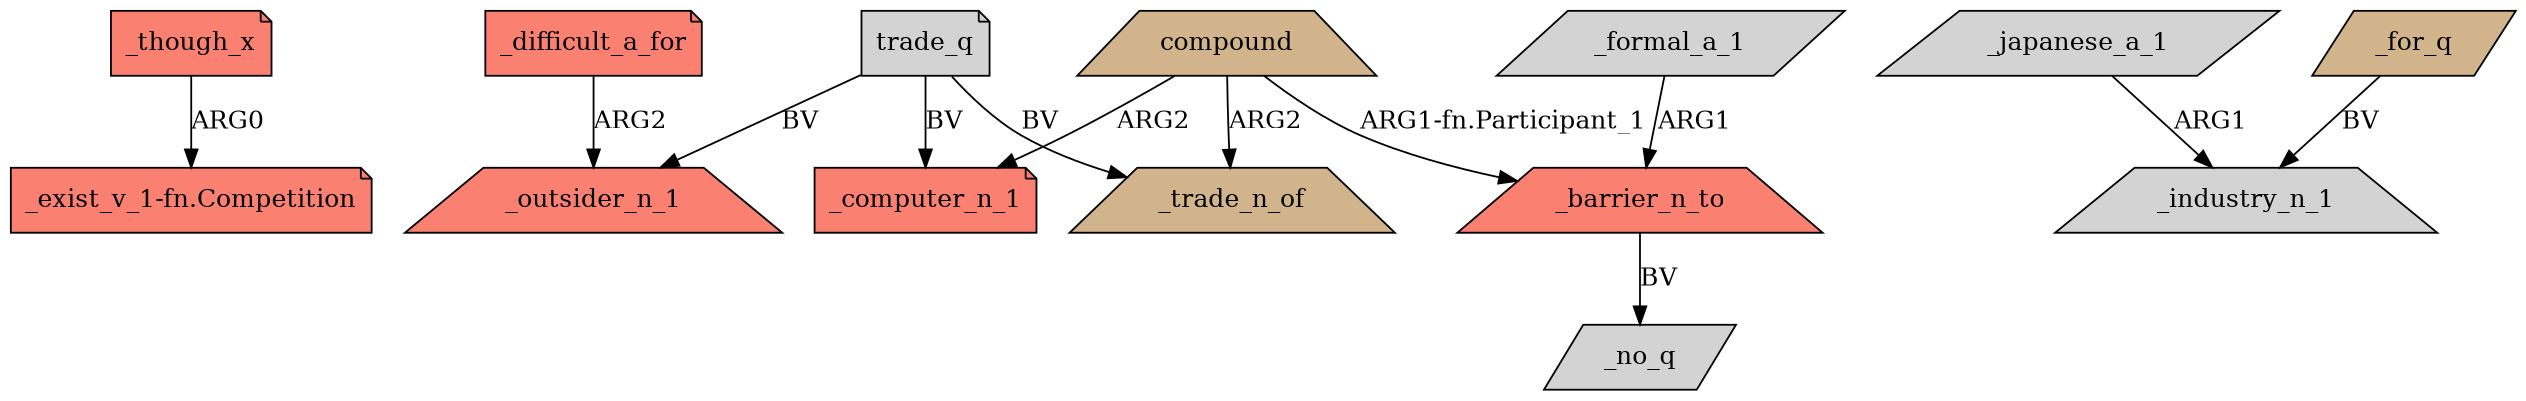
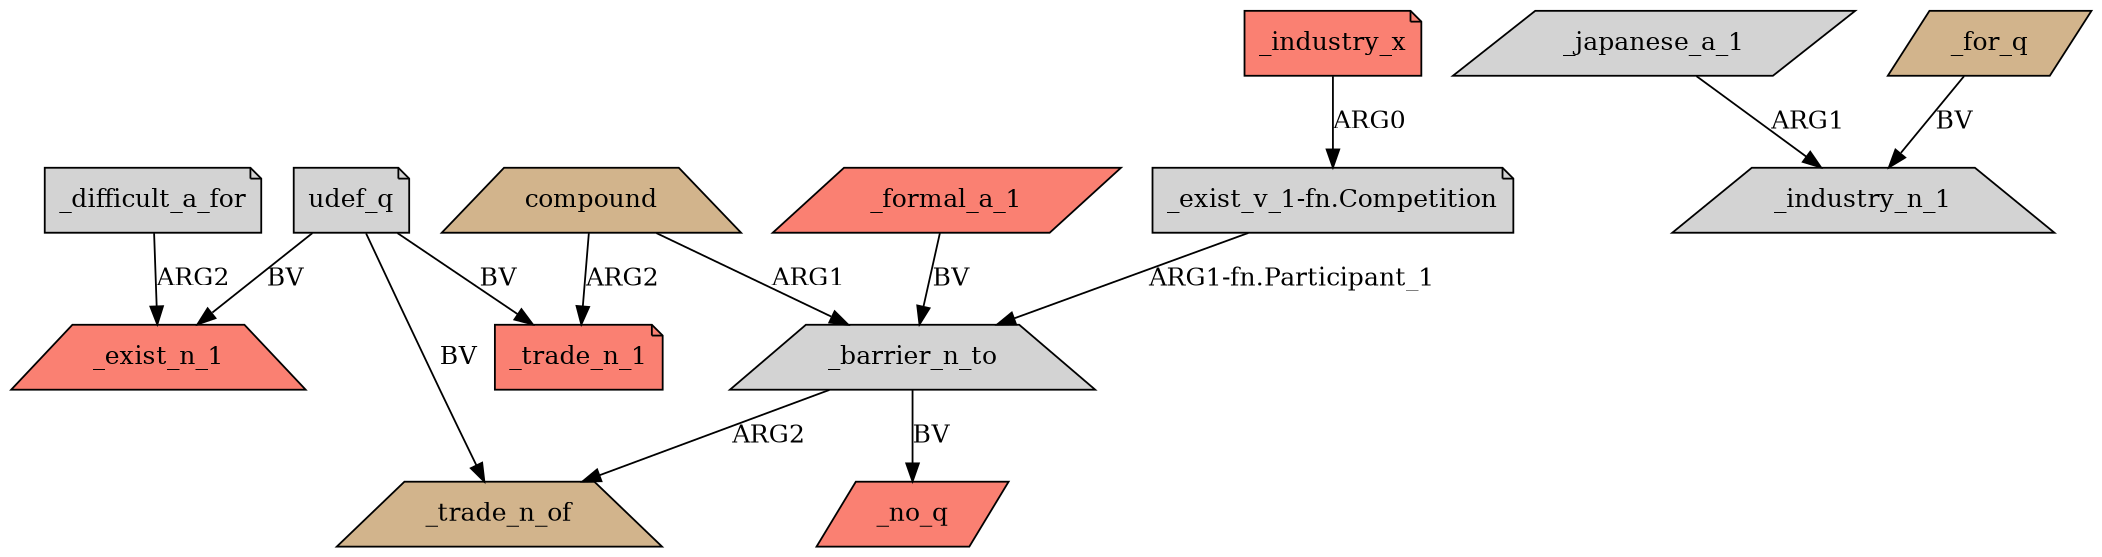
node "_though_x": label "_though_x" -> "_industry_x"
node "_difficult_a_for": fillcolor salmon -> lightgrey
node "trade_q": label "trade_q" -> "udef_q"
node "_formal_a_1": fillcolor lightgrey -> salmon
edge "compound" -> "_trade_n_of": now "_barrier_n_to" -> "_trade_n_of"
edge "compound" -> "_barrier_n_to": label "ARG1-fn.Participant_1" -> "ARG1"
edge "_formal_a_1" -> "_barrier_n_to": label "ARG1" -> "BV"
node "_exist_v_1-fn.Competition": fillcolor salmon -> lightgrey
node "_outsider_n_1": label "_outsider_n_1" -> "_exist_n_1"
node "_computer_n_1": label "_computer_n_1" -> "_trade_n_1"
node "_barrier_n_to": fillcolor salmon -> lightgrey
edge "_exist_v_1-fn.Competition" -> "_barrier_n_to": added, label "ARG1-fn.Participant_1"
node "_no_q": fillcolor lightgrey -> salmon
